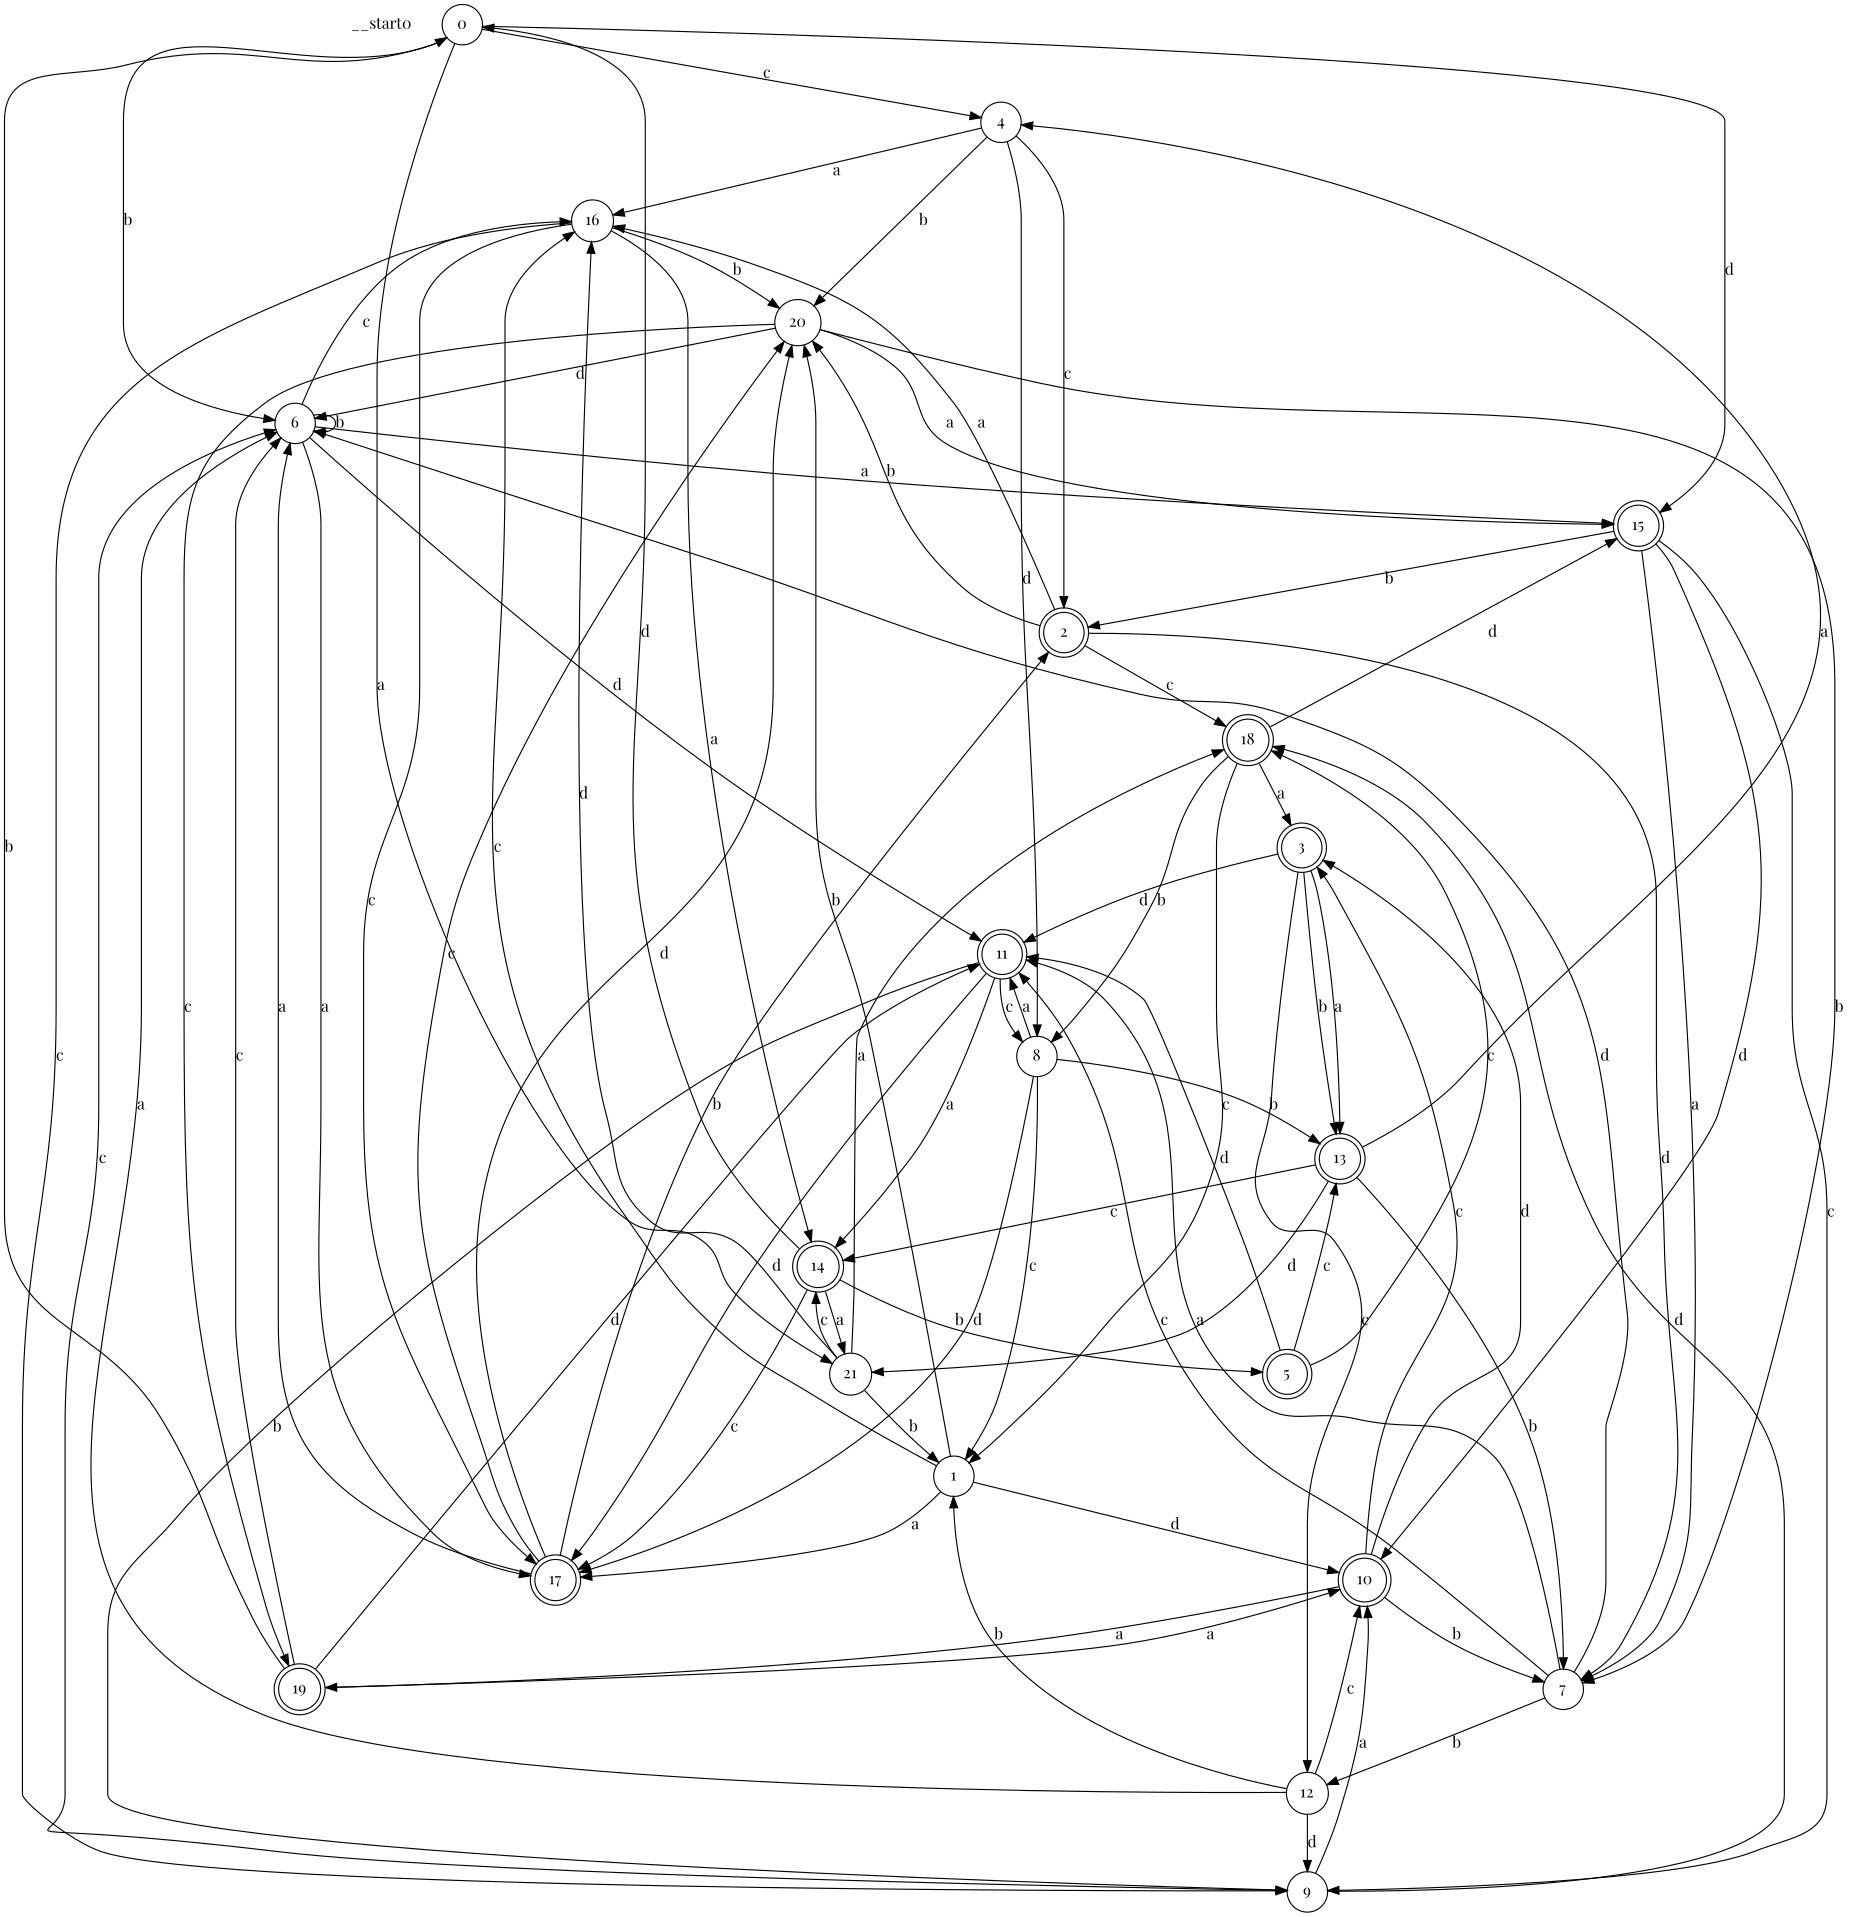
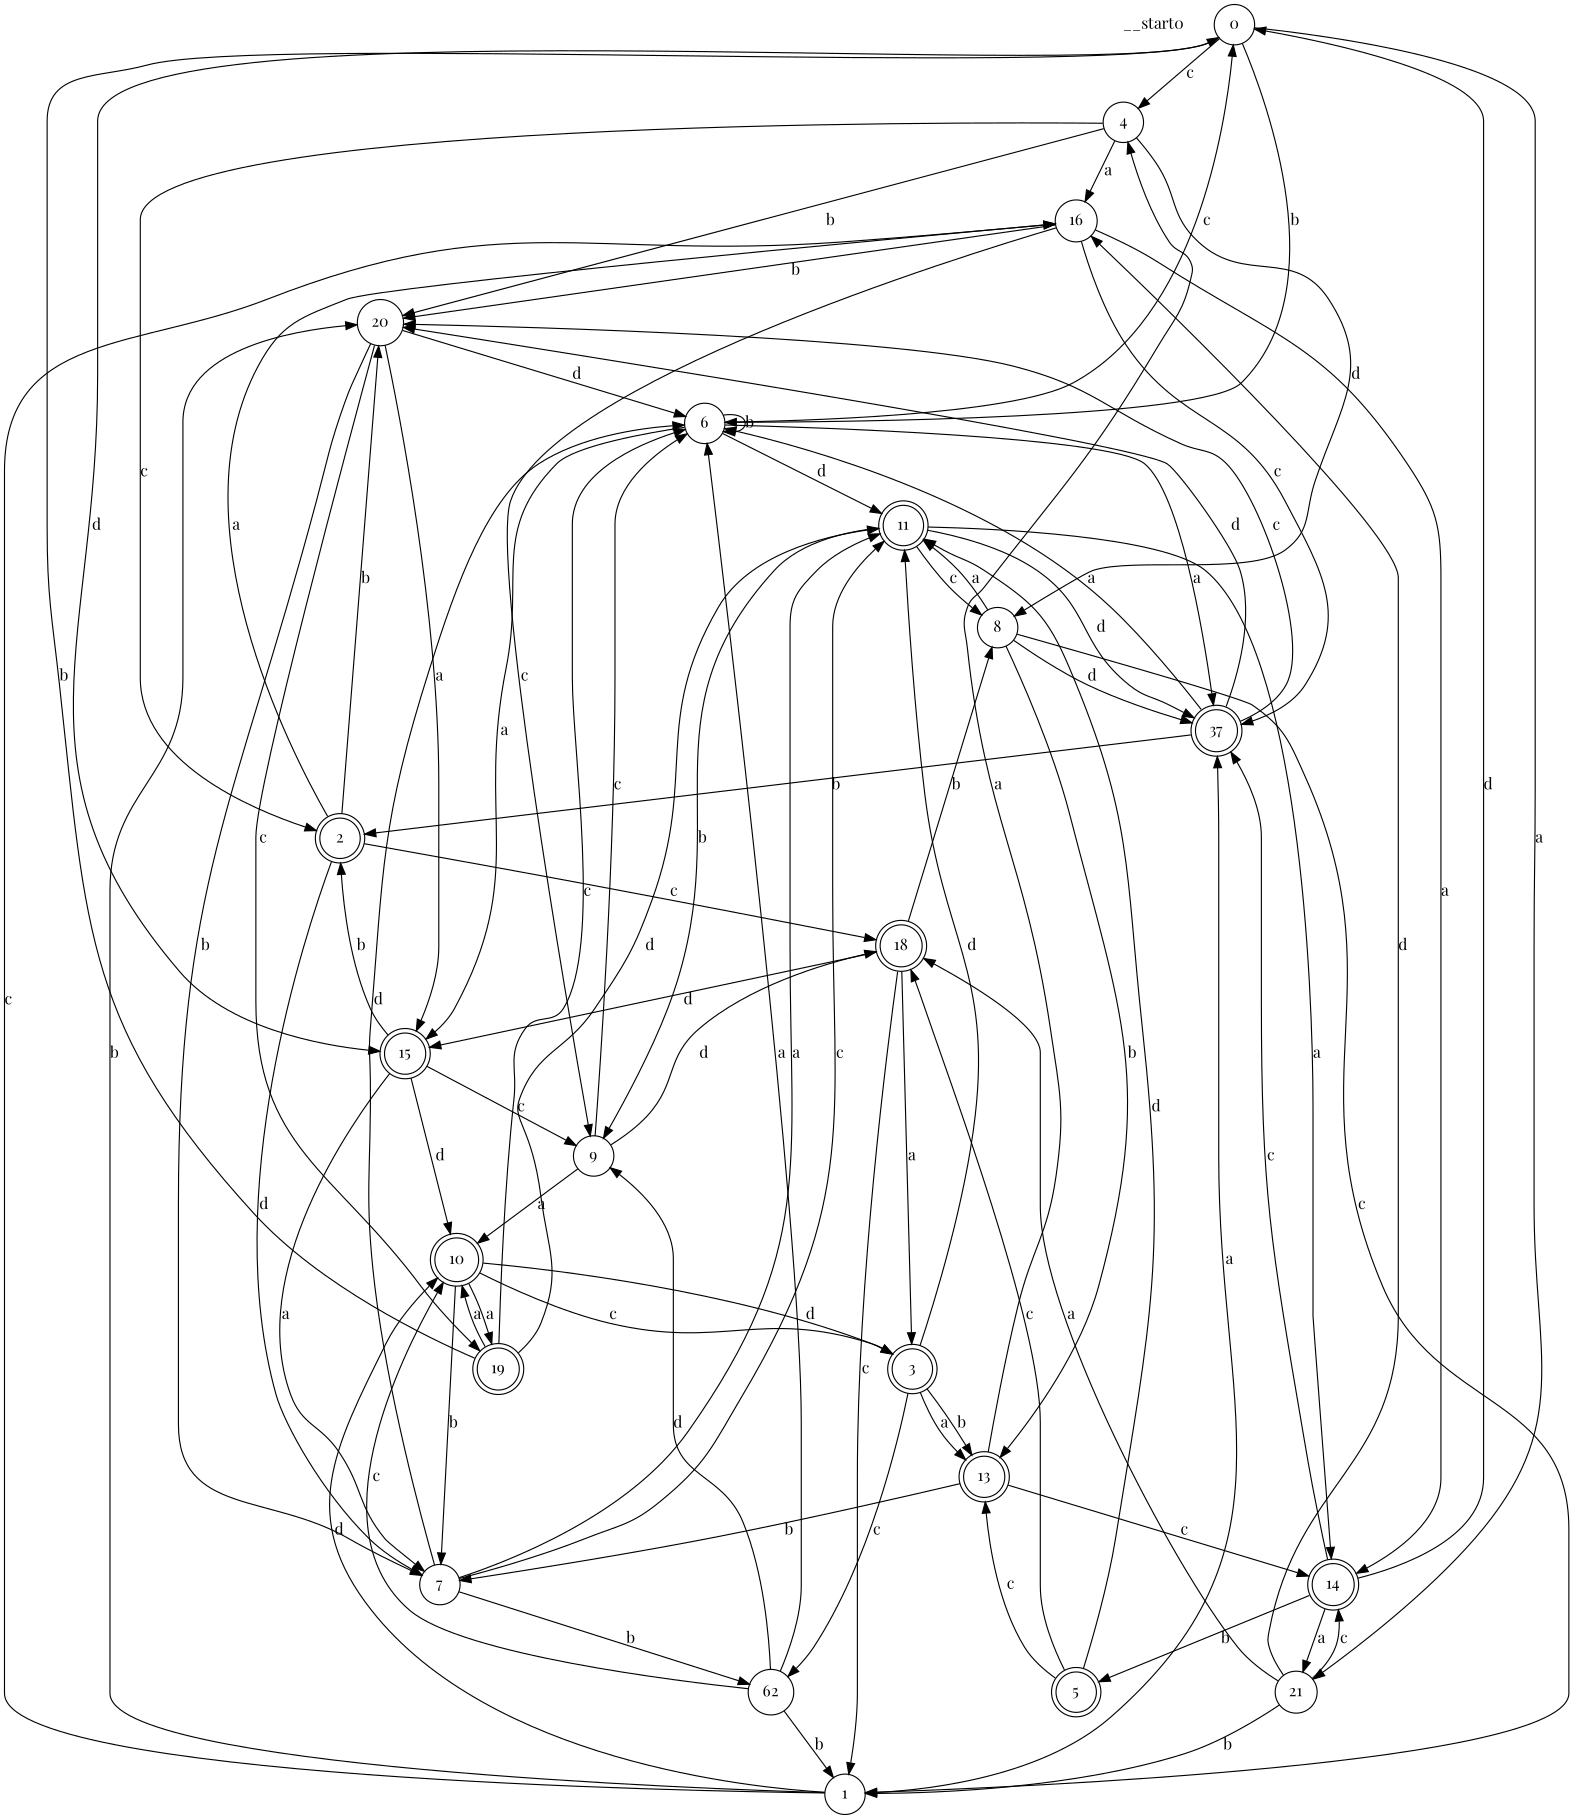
edge "6" -> "16": now "6" -> "0"
edge "13" -> "21": removed, label "d"
node "17": label "17" -> "37"
node "12": label "12" -> "62"
